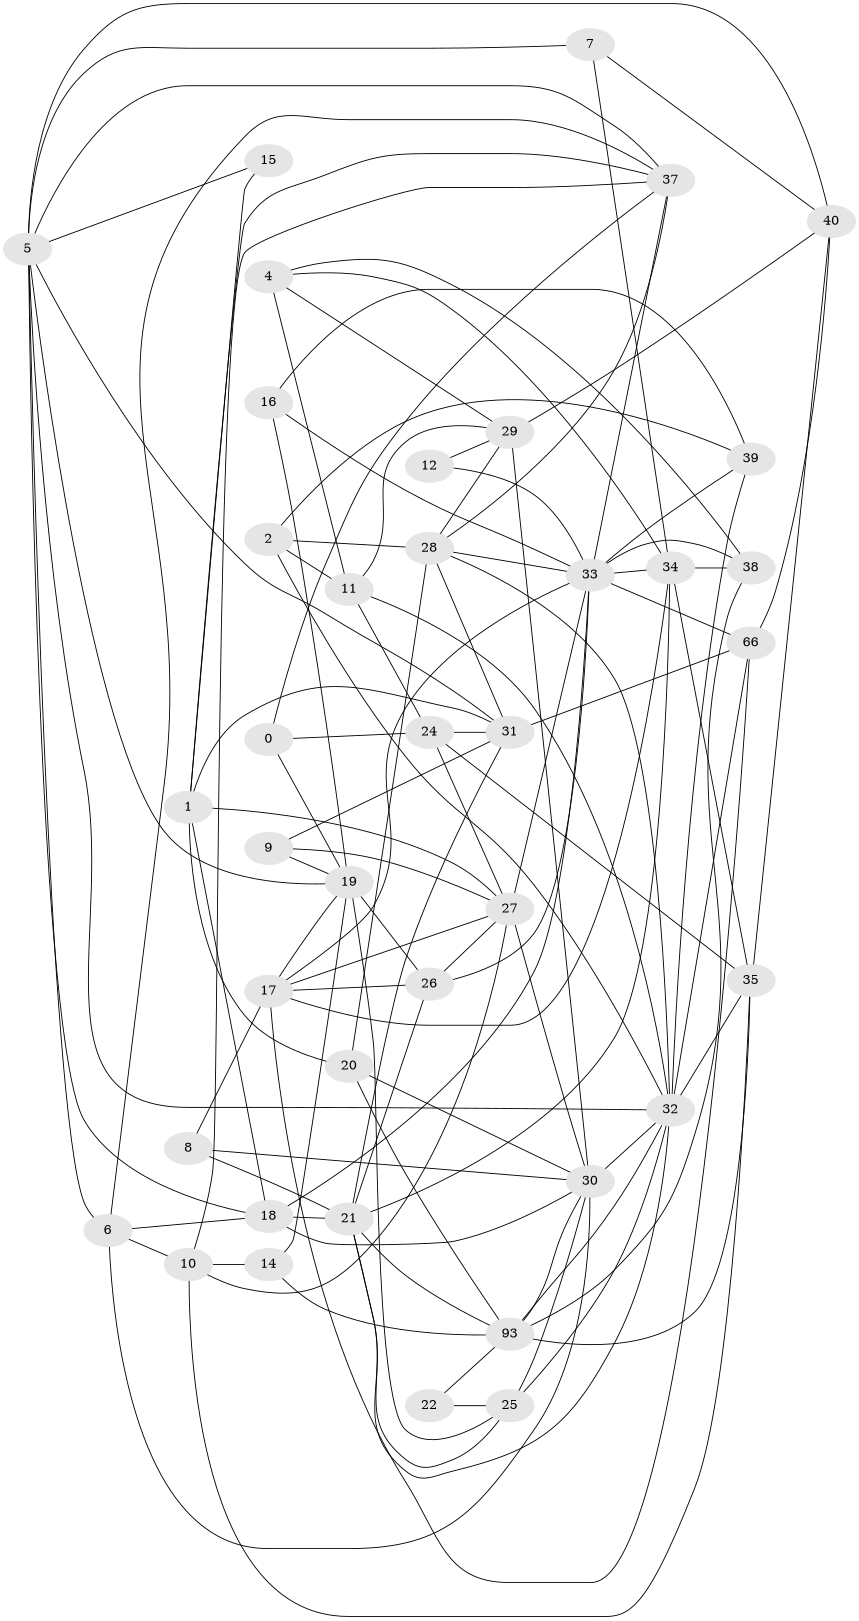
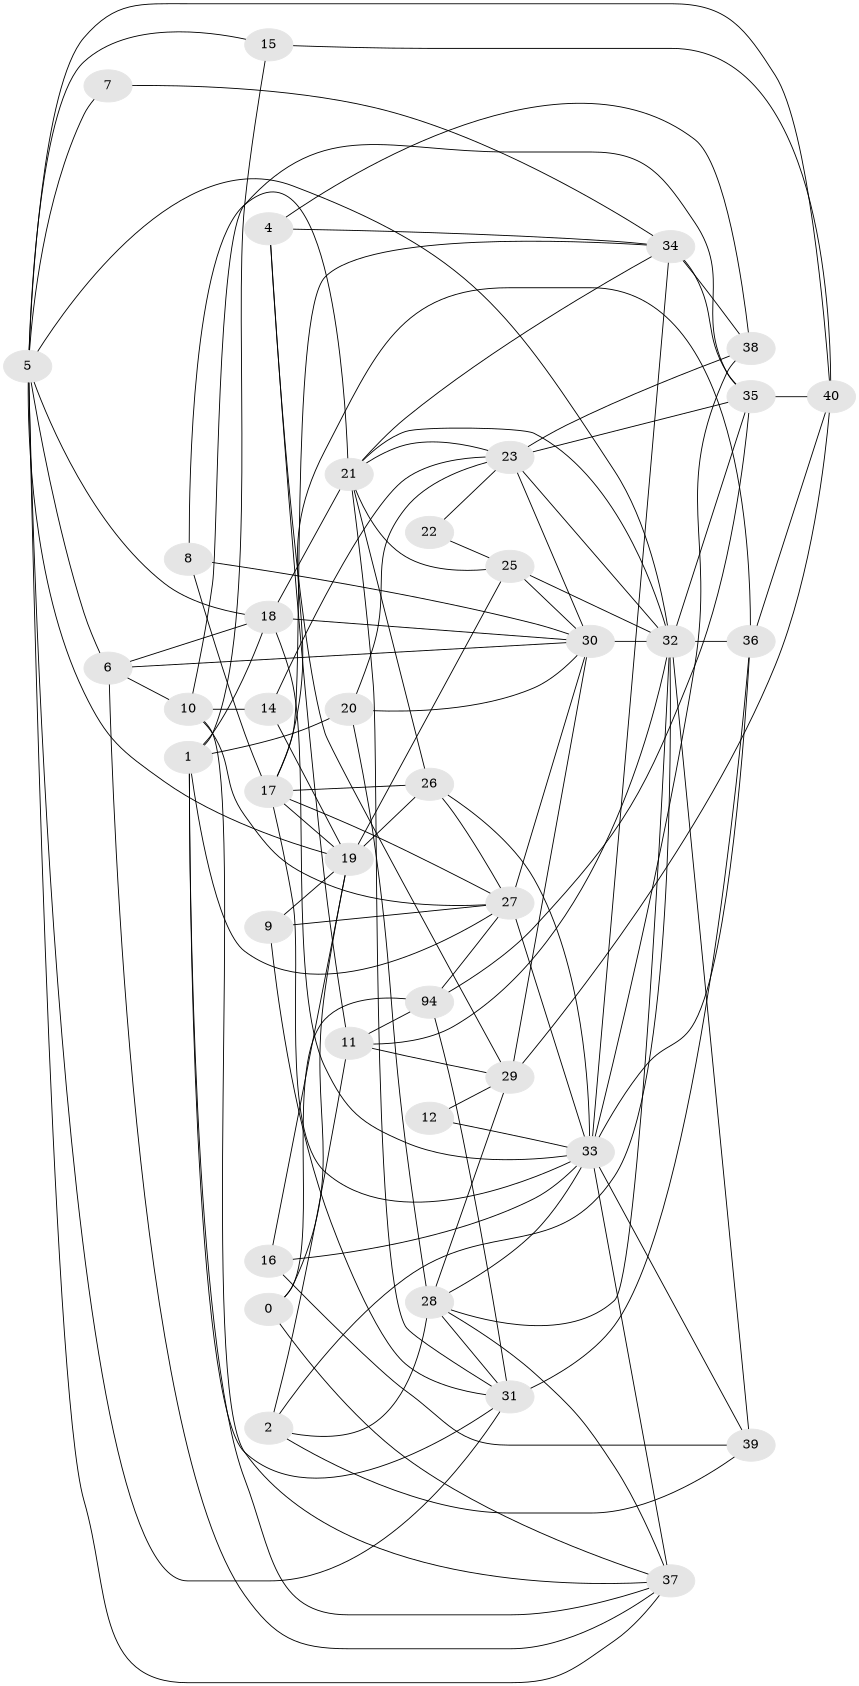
edge "7" -- "40": now "15" -- "40"
node "66": label "66" -> "36"
node "24": label "24" -> "94"
node "93": label "93" -> "23"
